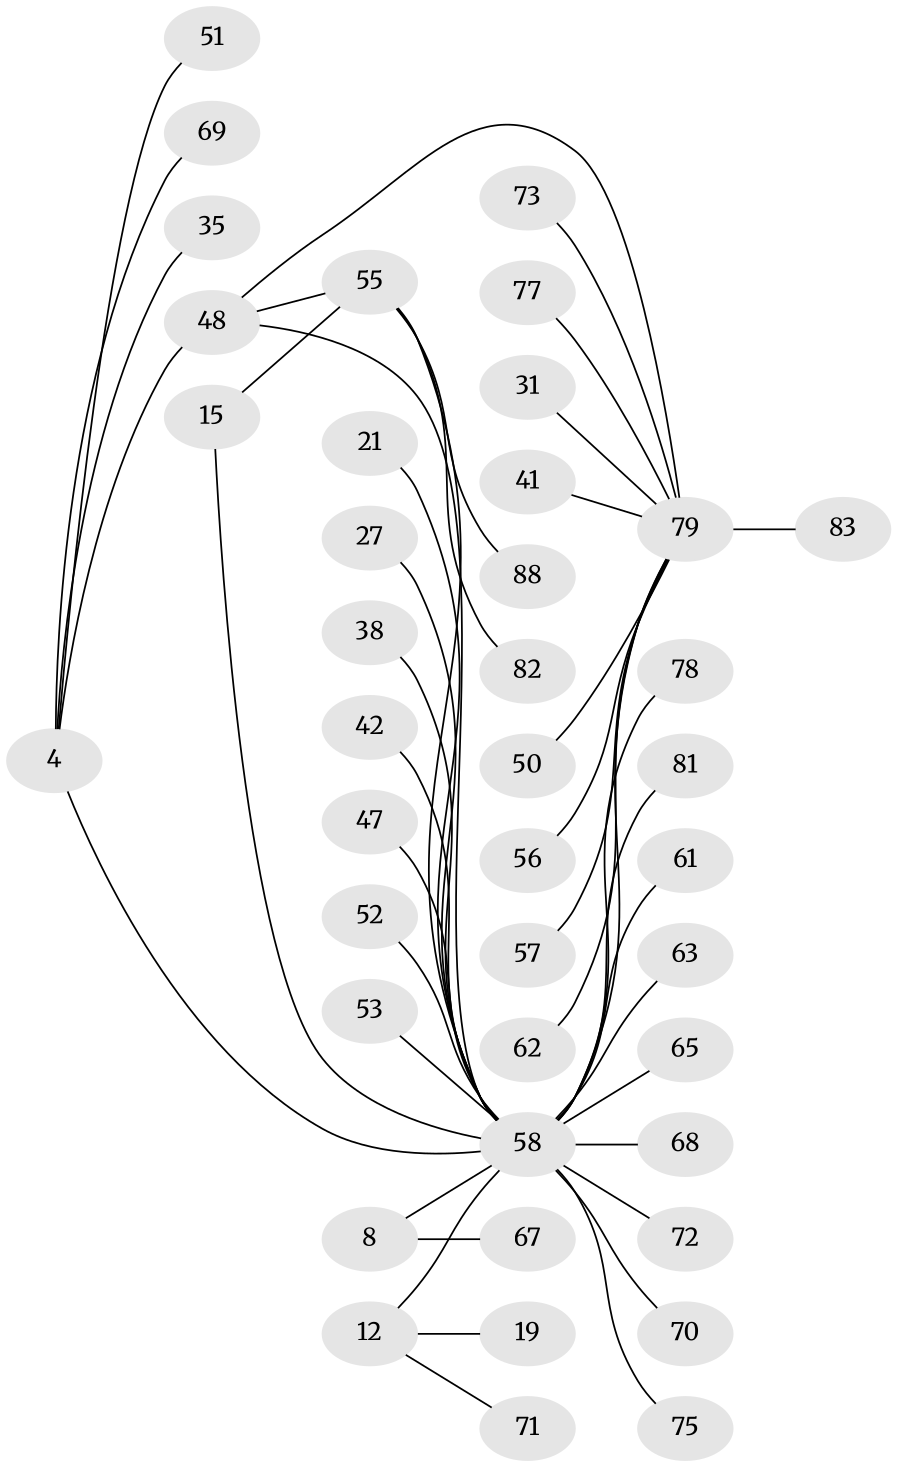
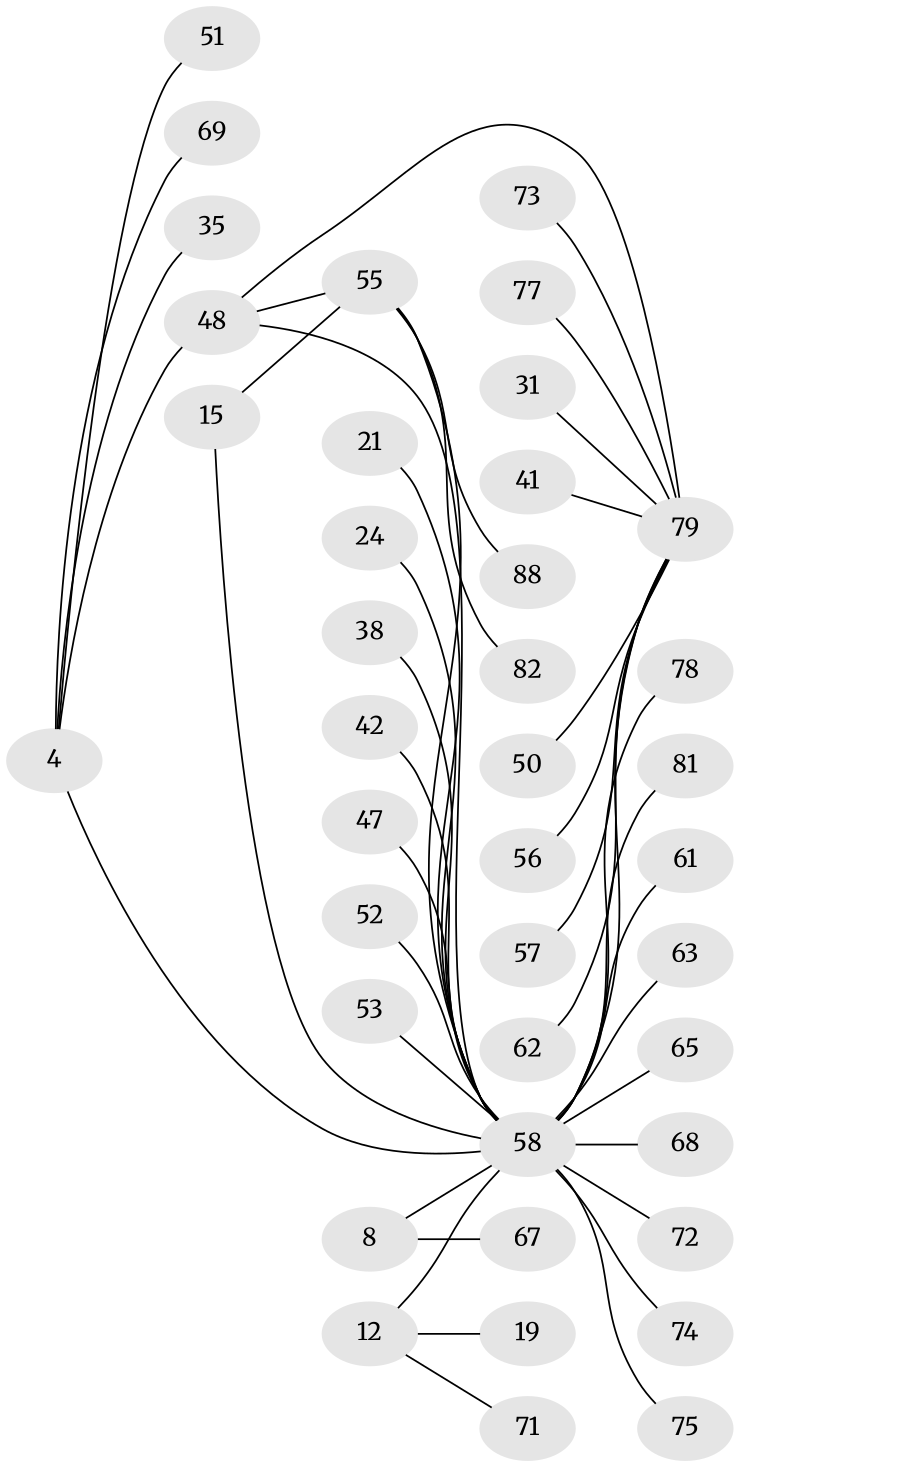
node "83": removed
node "27": label "27" -> "24"
node "70": label "70" -> "74"
